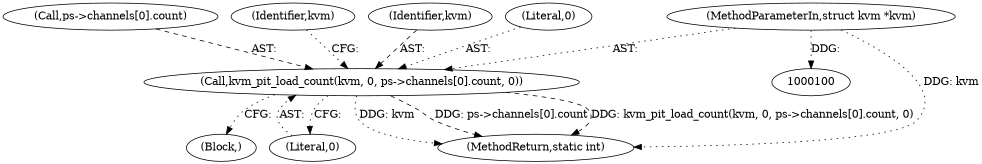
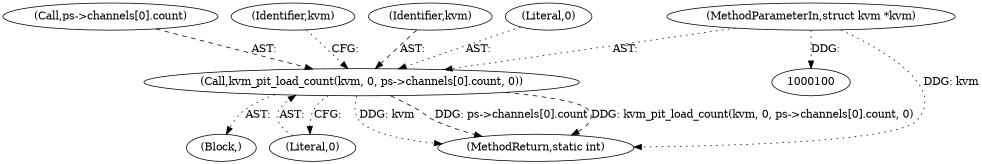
edge "(Call,kvm_pit_load_count(kvm, 0, ps->channels[0].count, 0))" -> "(Block,)": label "CFG: " -> "AST: "
